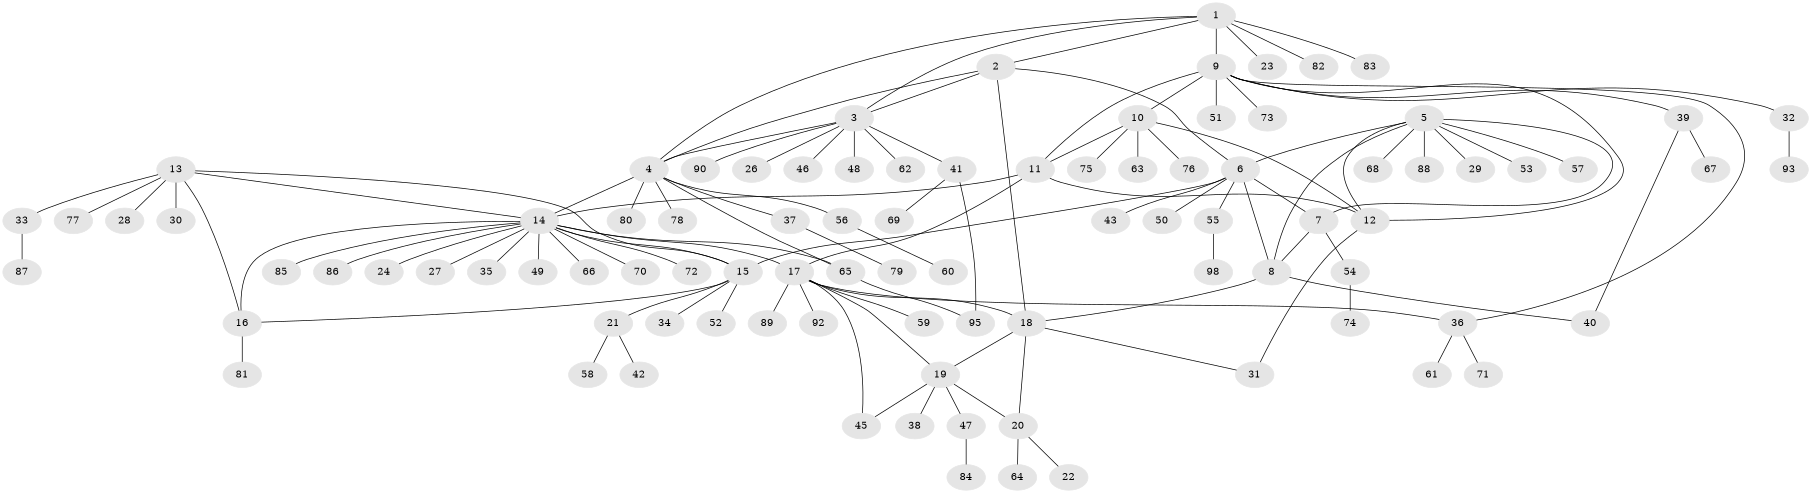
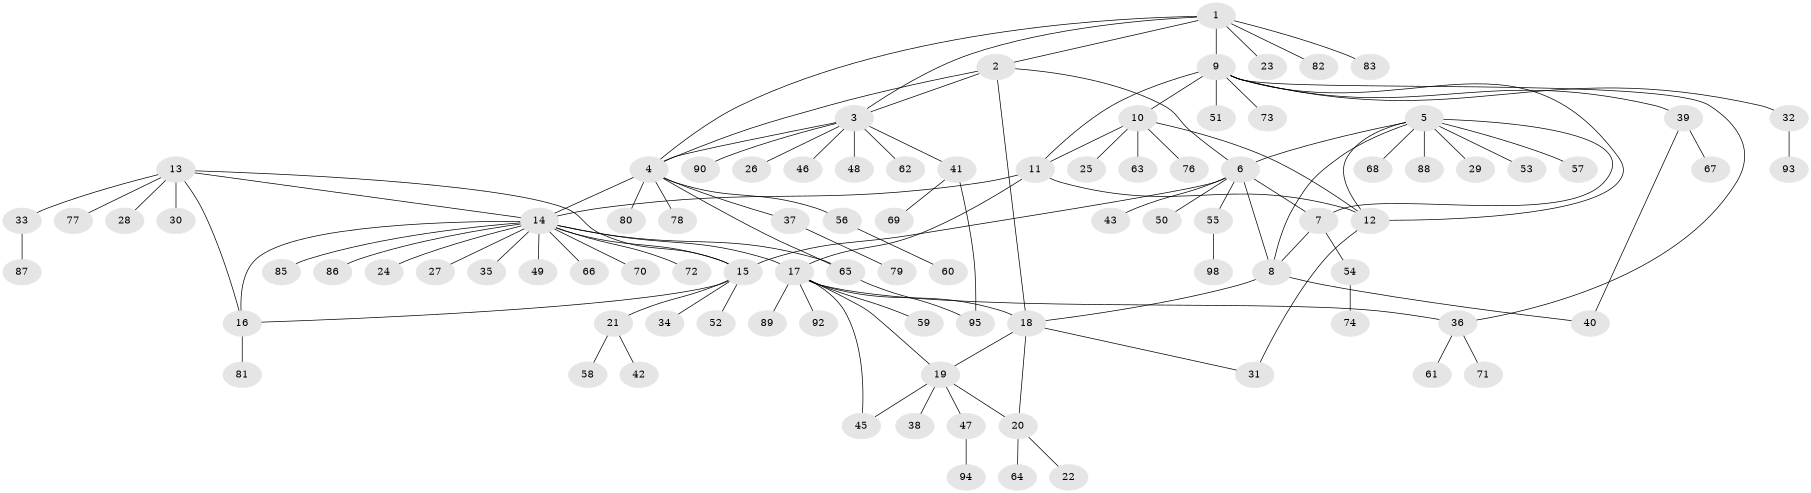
node "75": label "75" -> "25"
node "84": label "84" -> "94"
